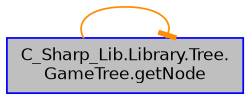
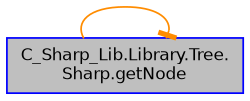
node "C_Sharp_Lib.Library.Tree. GameTree.getNode": label "C_Sharp_Lib.Library.Tree. GameTree.getNode" -> "C_Sharp_Lib.Library.Tree. Sharp.getNode"
